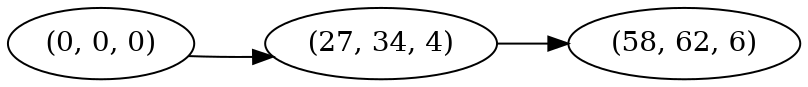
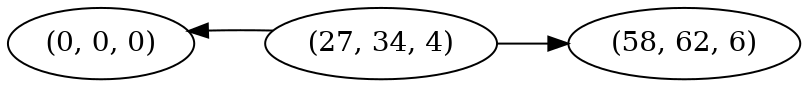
edge "(0, 0, 0)" -> "(27, 34, 4)": reversed
